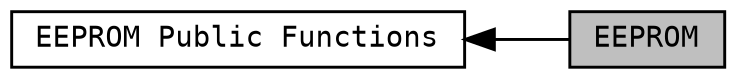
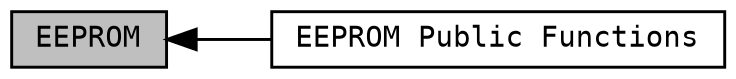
edge "EEPROM" -> "EEPROM Public Functions": reversed
